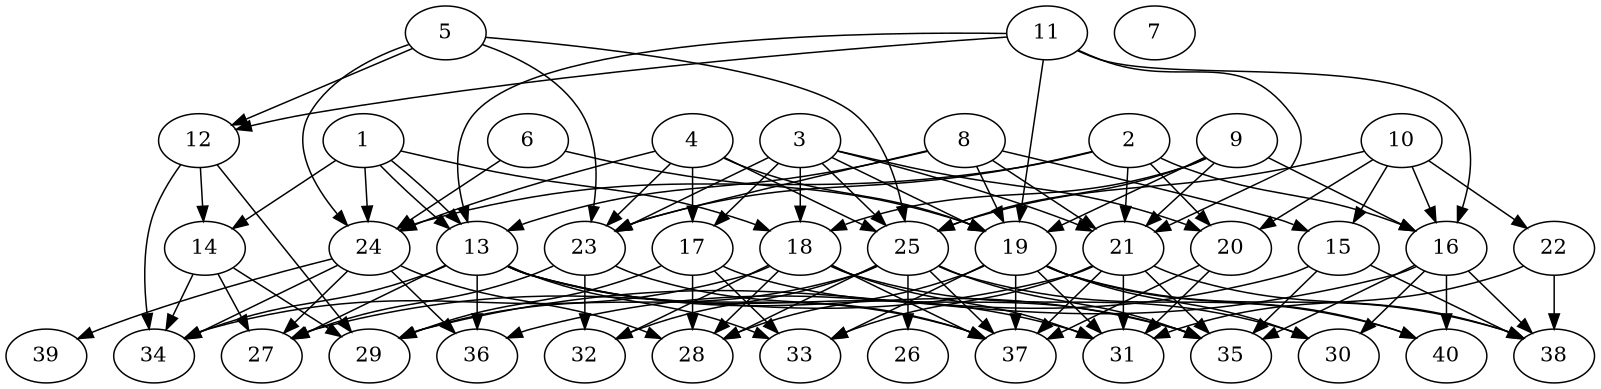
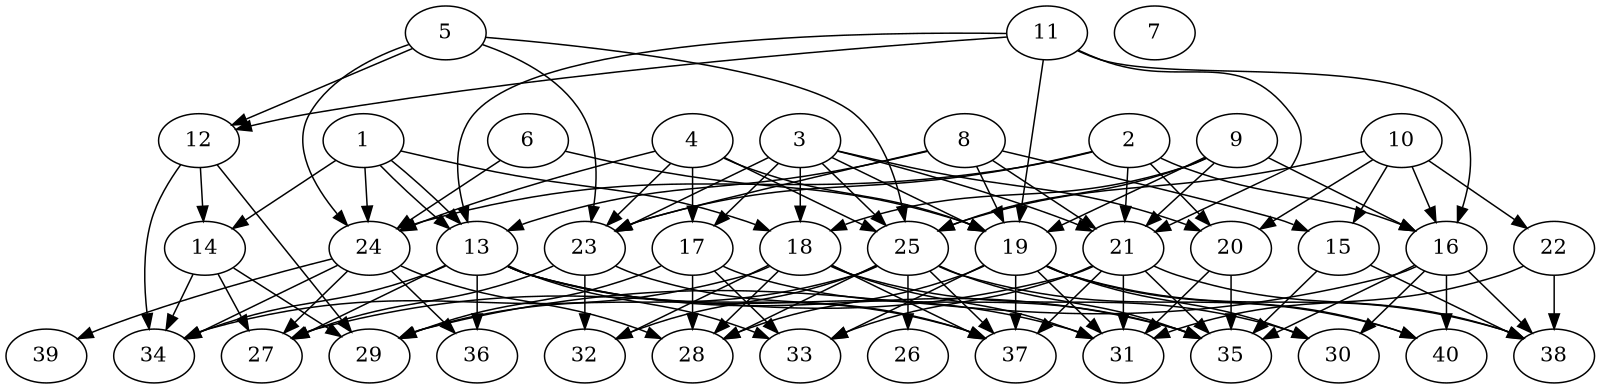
edge "20" -> "37": now "20" -> "35"
edge "15" -> "36": removed
